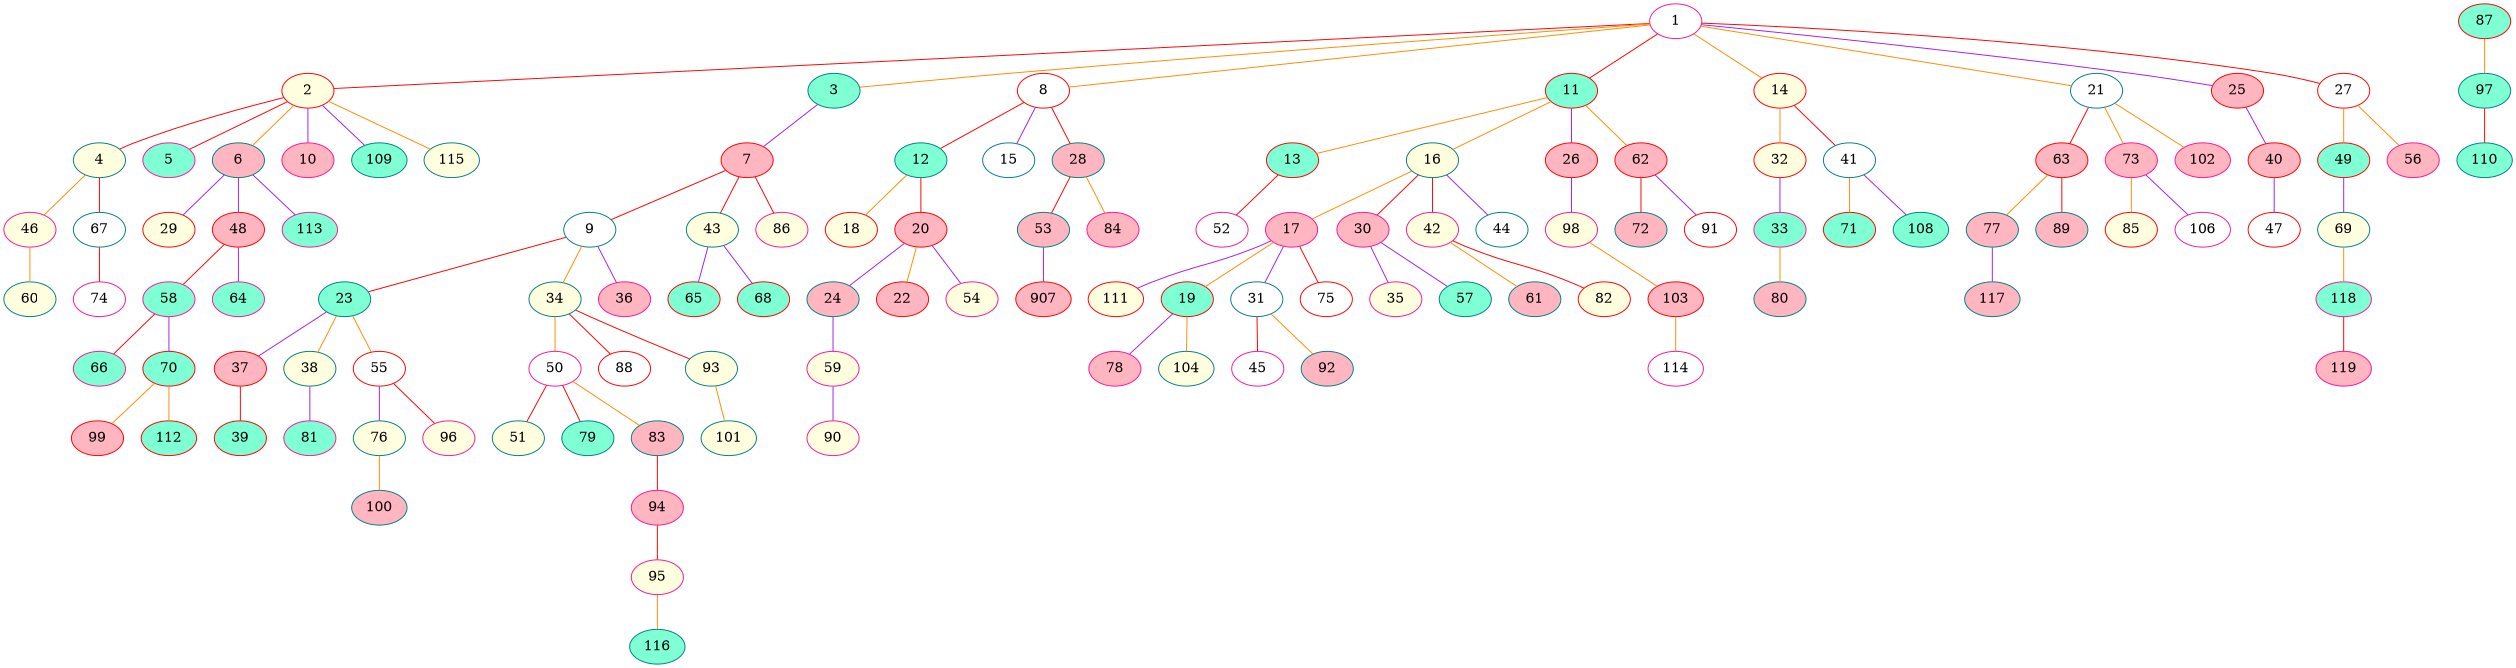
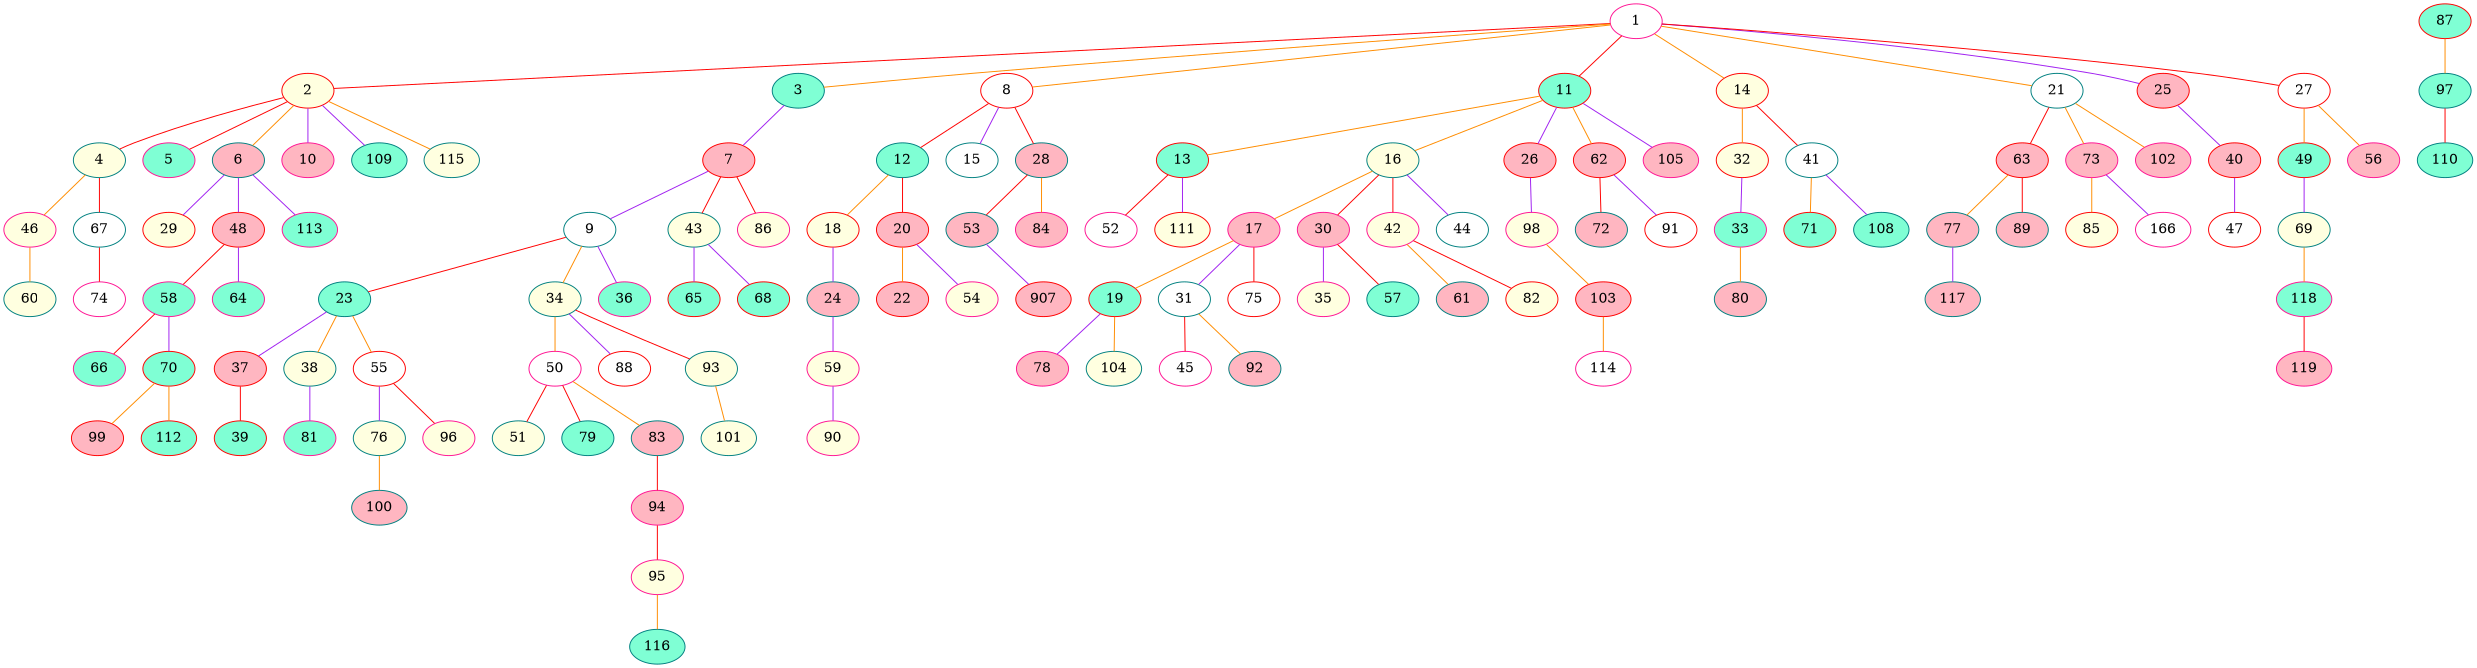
node "105": added
edge "7" -- "9": color red -> purple
node "106": label "106" -> "166"
edge "30" -- "57": color purple -> red
edge "20" -- "24": now "18" -- "24"
edge "17" -- "111": now "13" -- "111"
node "36": fillcolor lightpink -> aquamarine
edge "34" -- "88": color red -> purple
